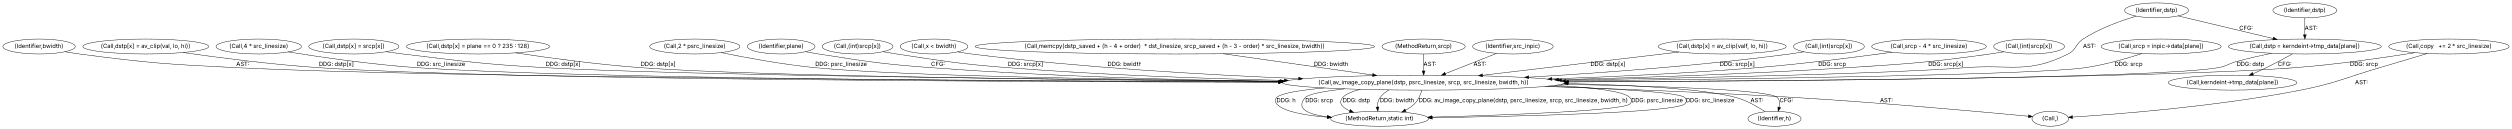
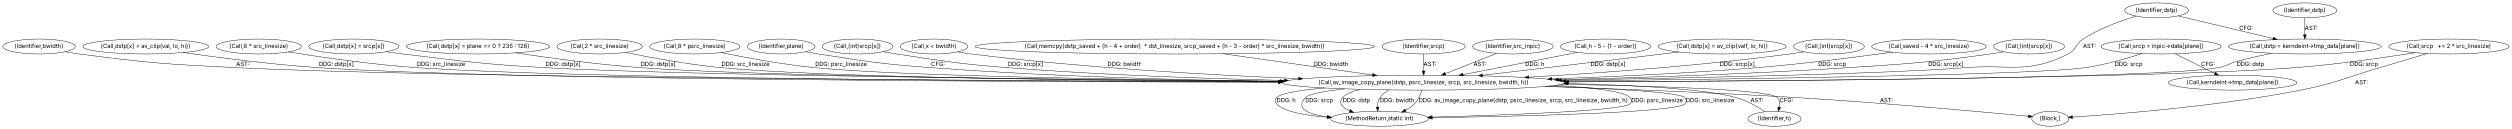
node "(Call,4 * src_linesize)": label "(Call,4 * src_linesize)" -> "(Call,8 * src_linesize)"
node "(Call,2 * src_linesize)": added
node "(Call,2 * psrc_linesize)": label "(Call,2 * psrc_linesize)" -> "(Call,8 * psrc_linesize)"
node "(MethodReturn,srcp)": label "(MethodReturn,srcp)" -> "(Identifier,srcp)"
node "(Call,h - 5 - (1 - order))": added
node "(Call,srcp - 4 * src_linesize)": label "(Call,srcp - 4 * src_linesize)" -> "(Call,saved - 4 * src_linesize)"
node "(Call,copy   += 2 * src_linesize)": label "(Call,copy   += 2 * src_linesize)" -> "(Call,srcp   += 2 * src_linesize)"
edge "(Call,dstp = kerndeint->tmp_data[plane])" -> "(Call,kerndeint->tmp_data[plane])": now "(Call,srcp = inpic->data[plane])" -> "(Call,kerndeint->tmp_data[plane])"
node "(Call,)": label "(Call,)" -> "(Block,)"
